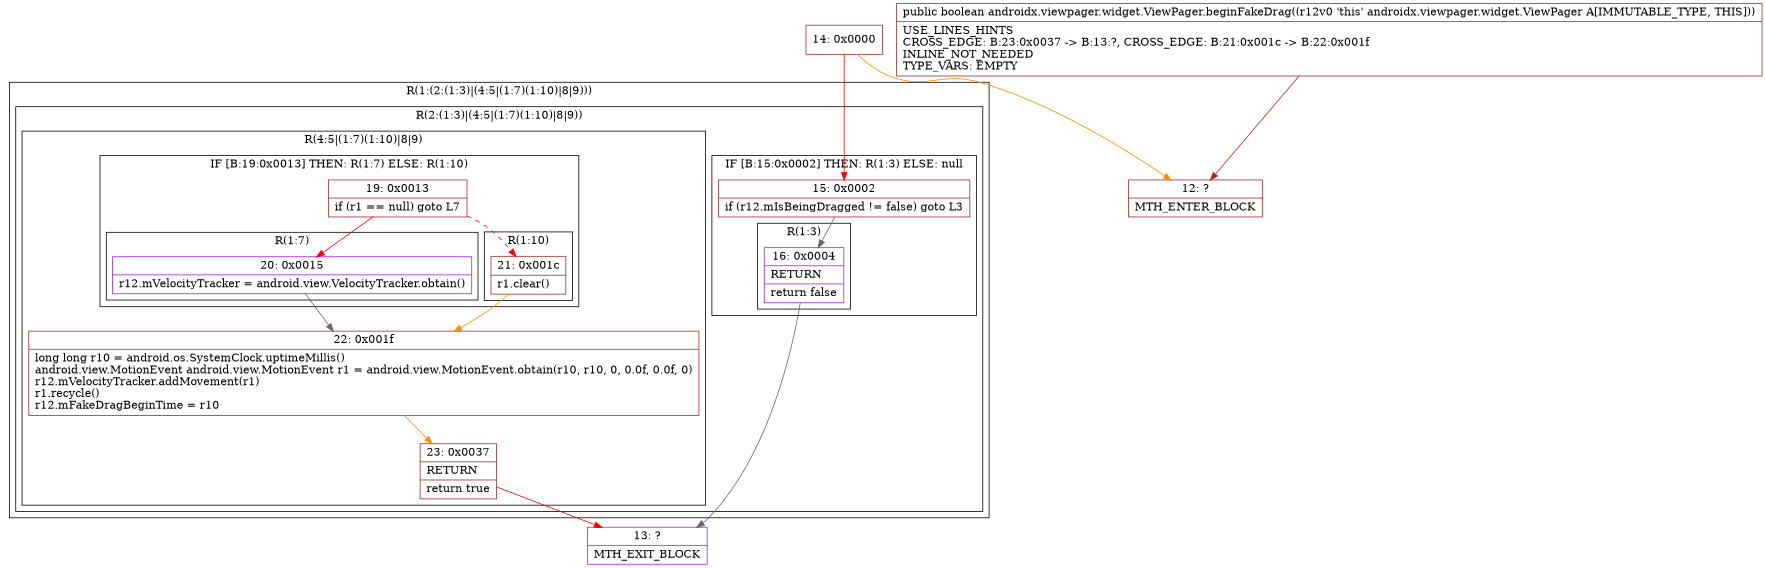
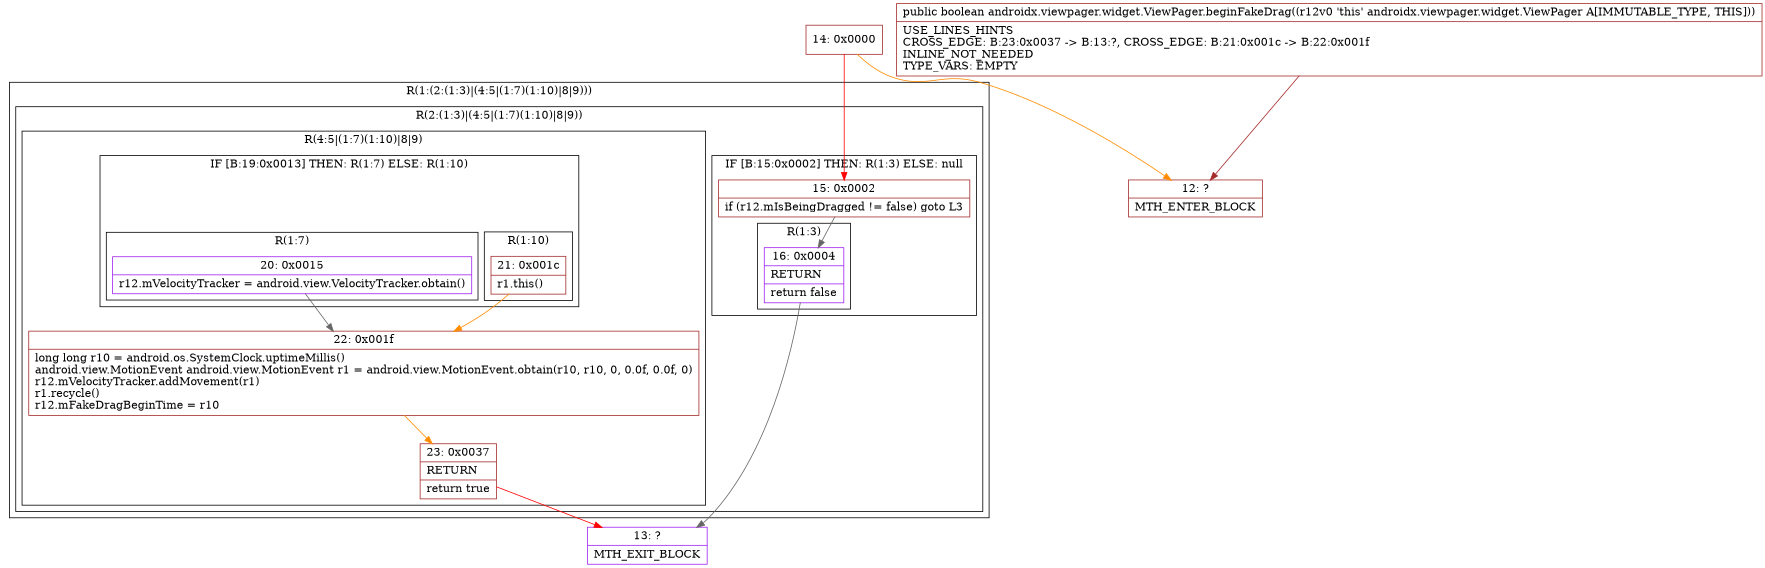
node "19: 0x0013": removed
node "21: 0x001c": text "r1.clear()" -> "r1.this()"
